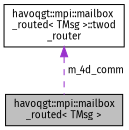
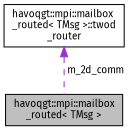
edge "havoqgt::mpi::mailbox _routed< TMsg >" -> "havoqgt::mpi::mailbox _routed< TMsg >::twod _router": label " m_4d_comm" -> " m_2d_comm"
